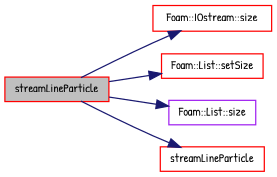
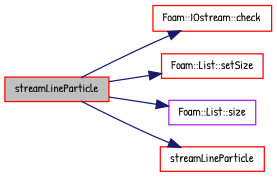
node "Foam::IOstream::size": label "Foam::IOstream::size" -> "Foam::IOstream::check"
